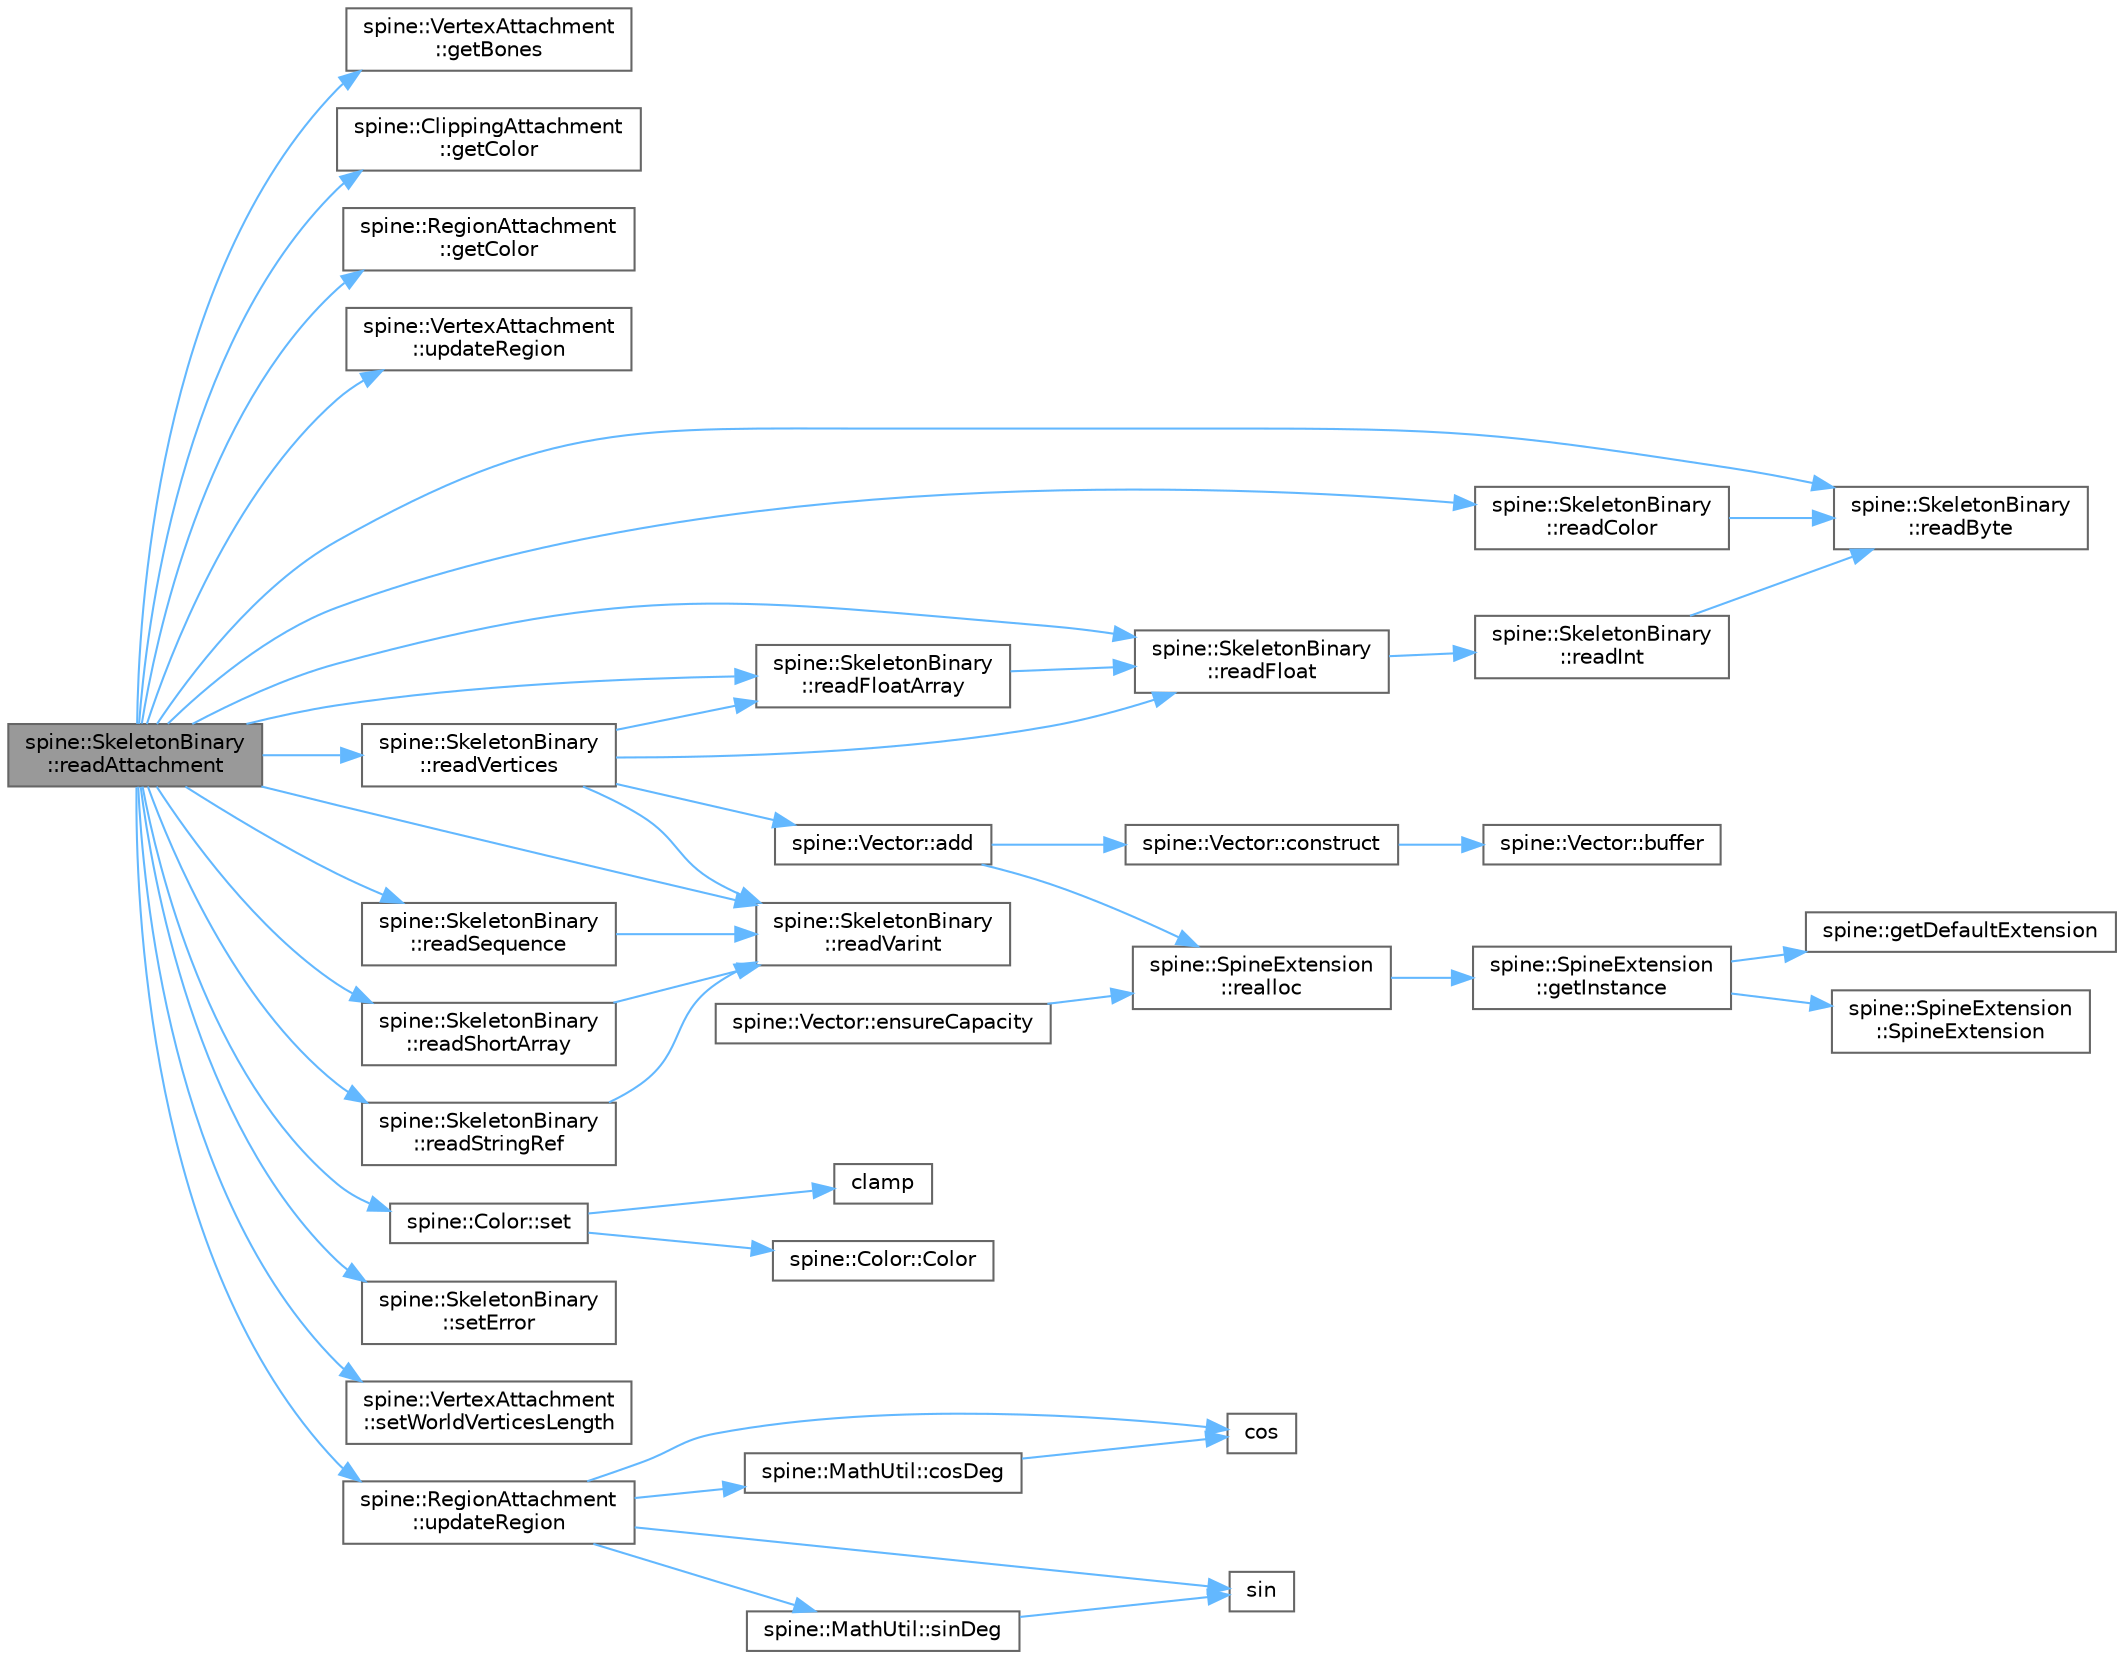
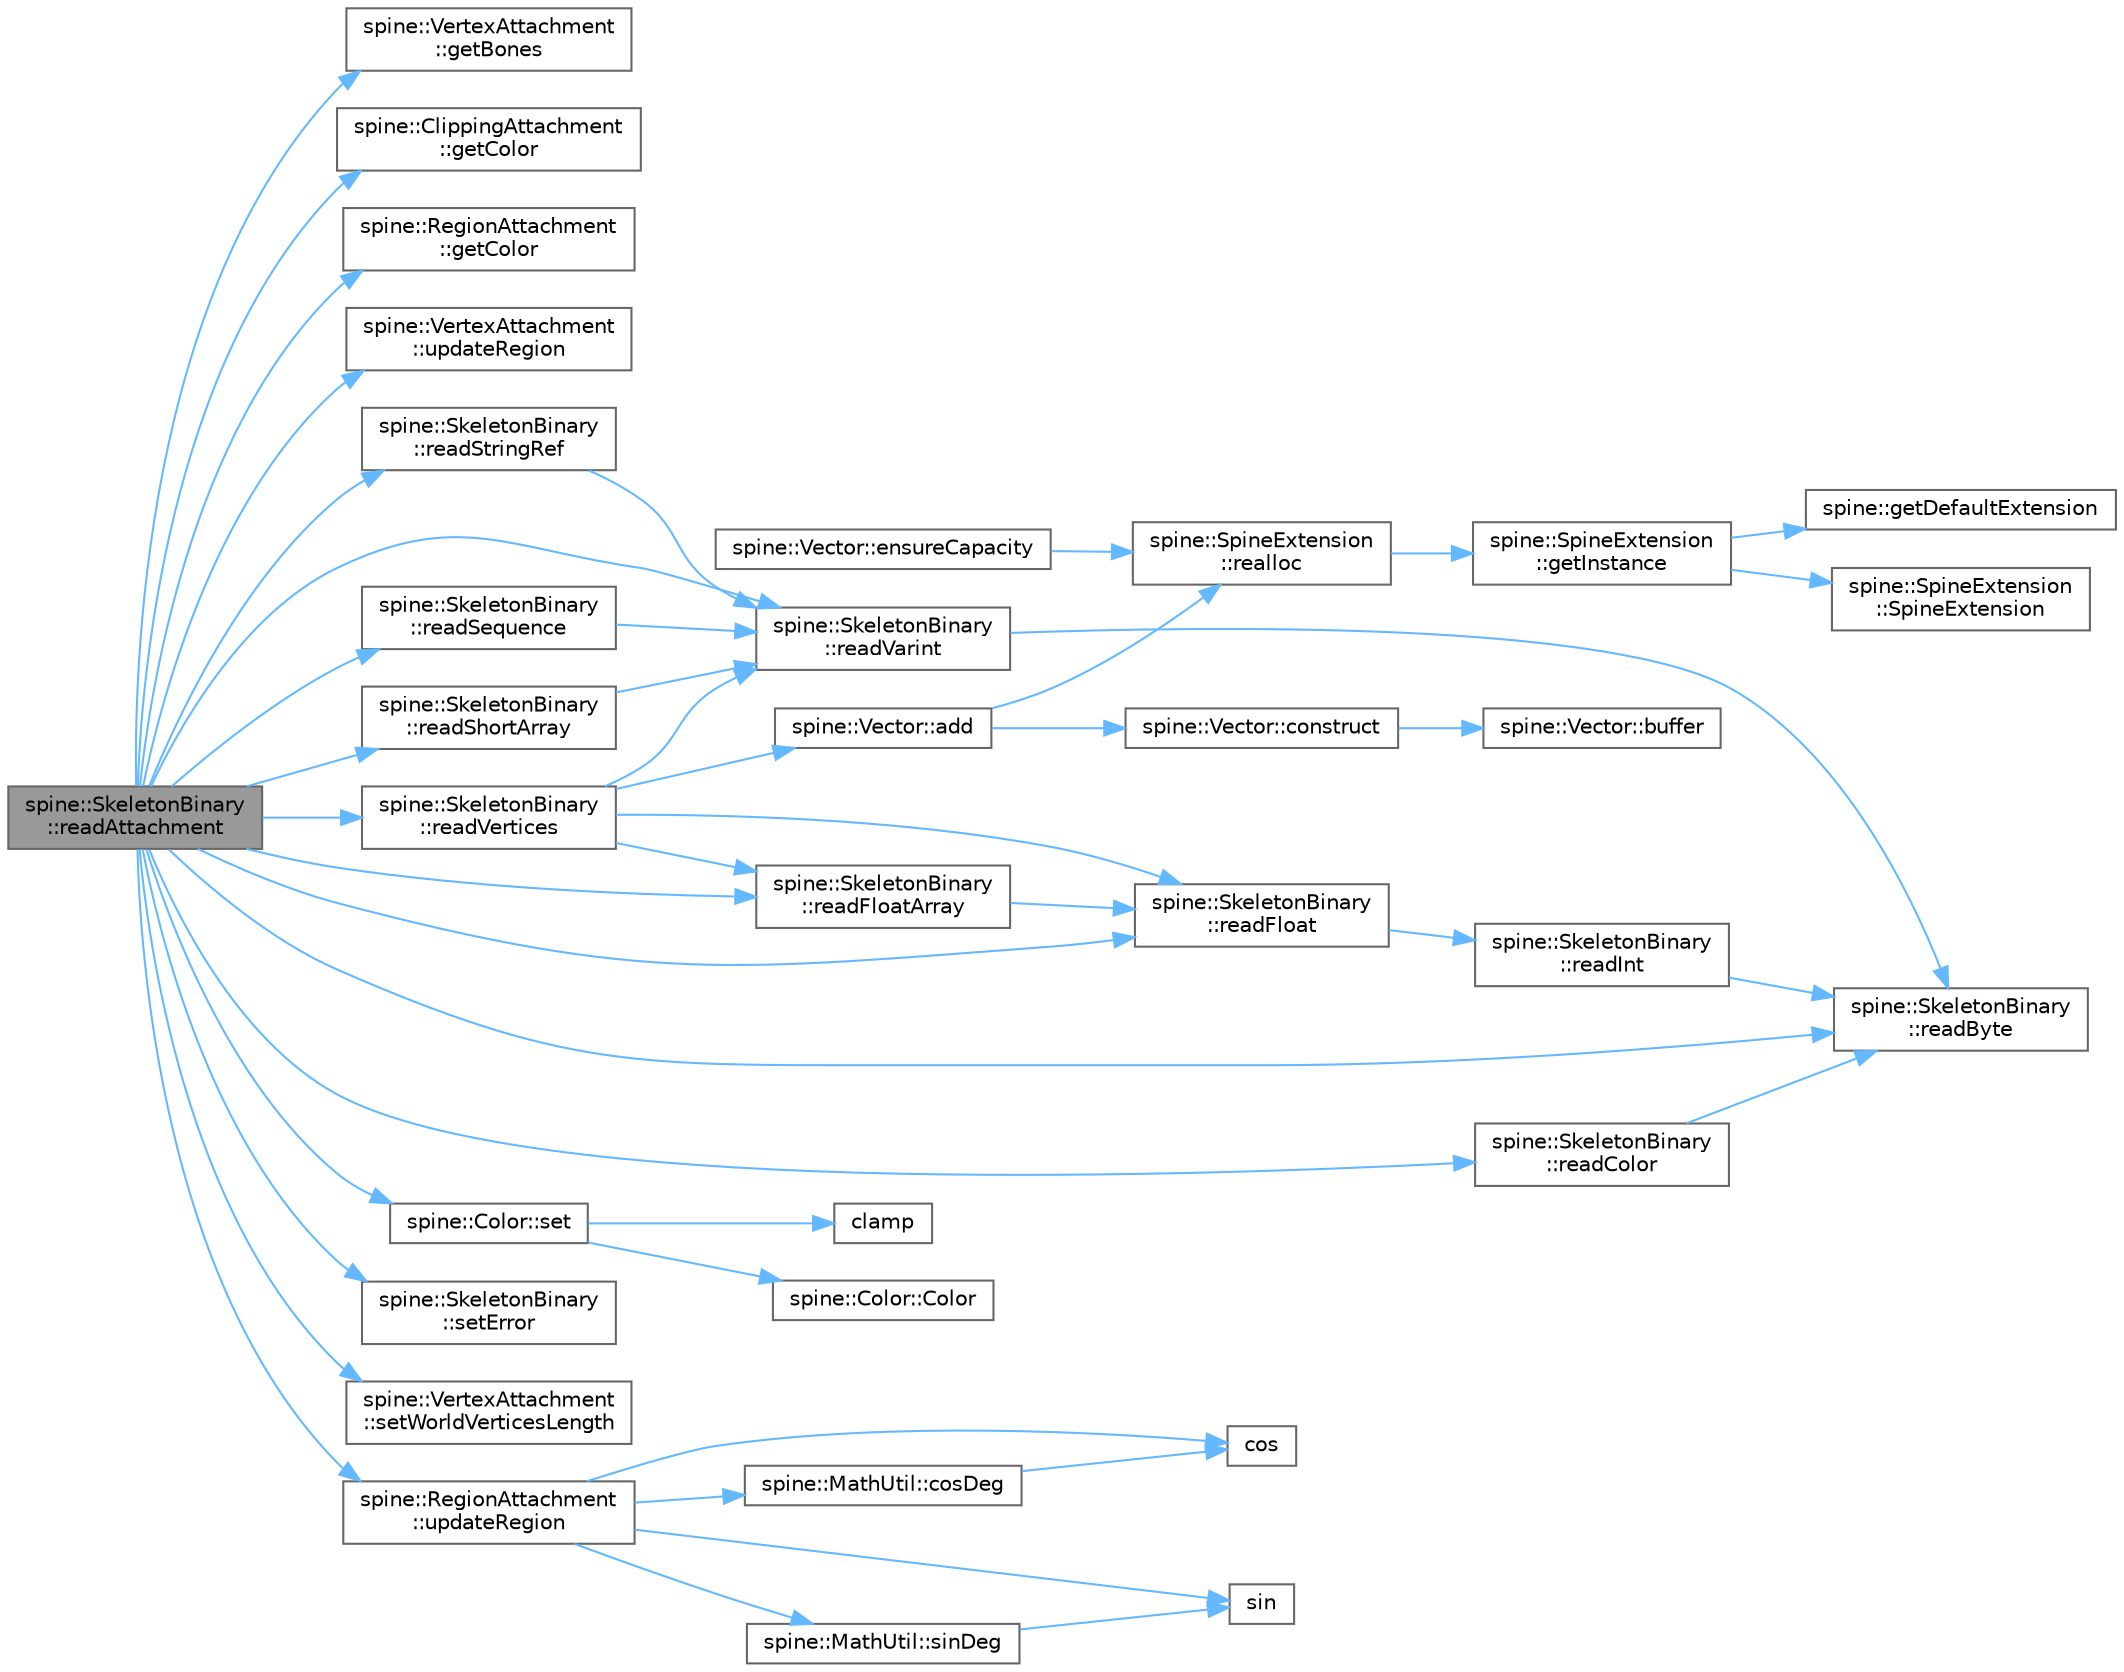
edge "spine::SkeletonBinary ::readVarint" -> "spine::SkeletonBinary ::readByte": added
